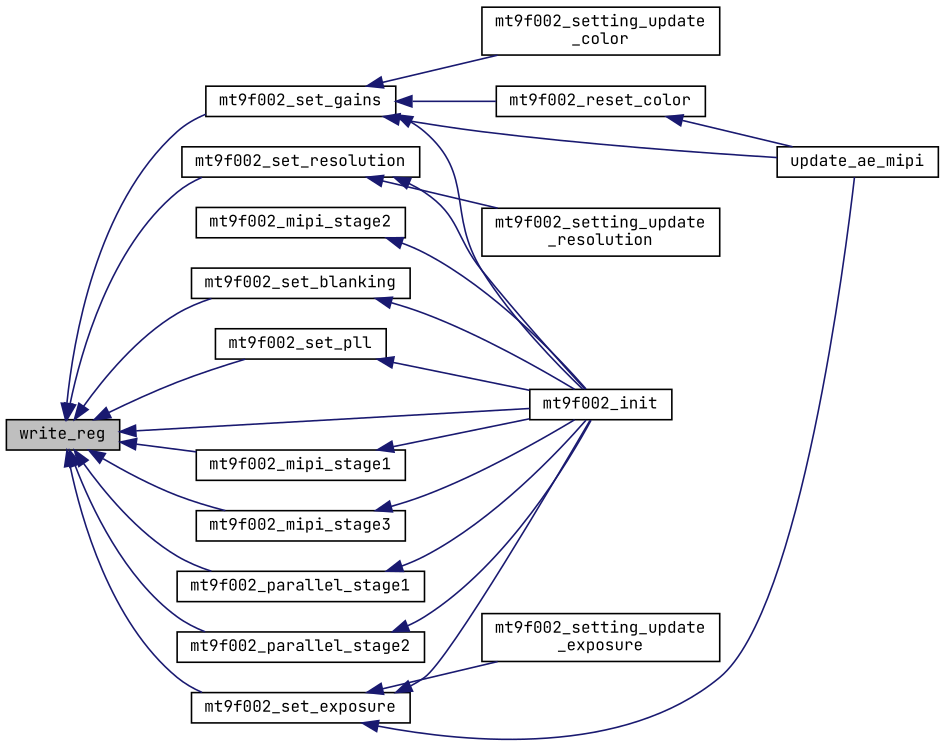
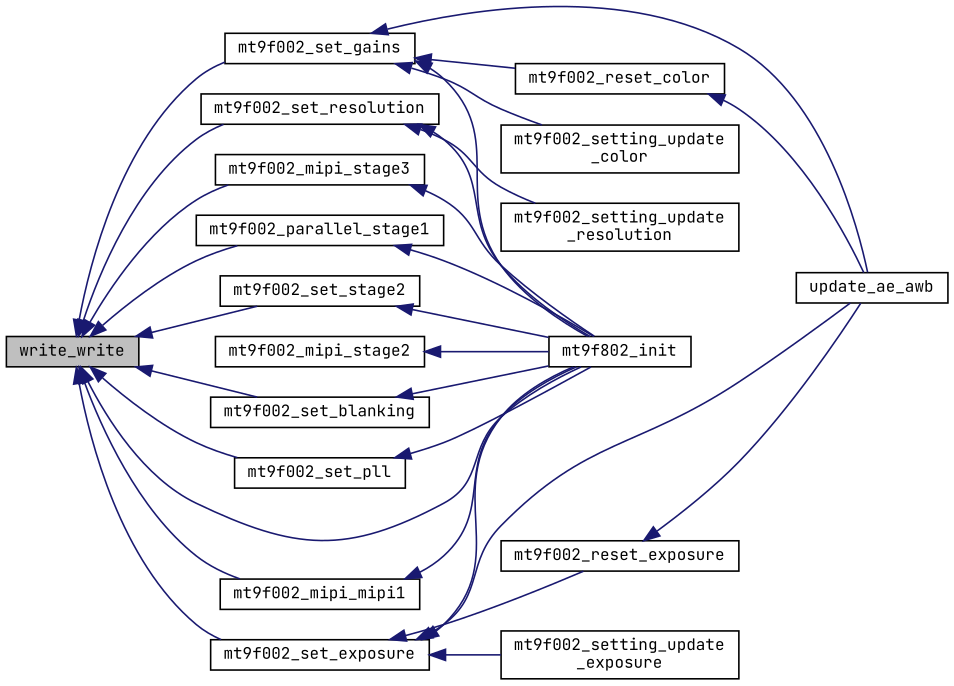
node "update_ae_mipi": label "update_ae_mipi" -> "update_ae_awb"
node "mt9f002_init": label "mt9f002_init" -> "mt9f802_init"
node "write_reg": label "write_reg" -> "write_write"
node "mt9f002_mipi_stage1": label "mt9f002_mipi_stage1" -> "mt9f002_mipi_mipi1"
node "mt9f002_reset_exposure": added
node "mt9f002_parallel_stage2": label "mt9f002_parallel_stage2" -> "mt9f002_set_stage2"
